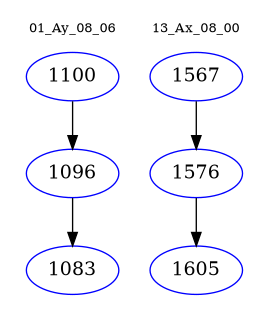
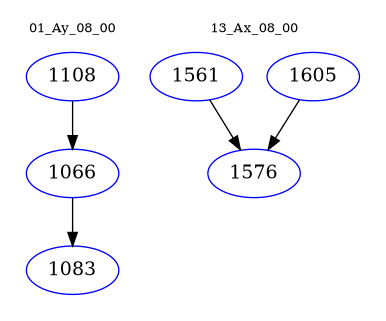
cluster "01_Ay_08_06": label "01_Ay_08_06" -> "01_Ay_08_00"
node "1100": label "1100" -> "1108"
node "1567": label "1567" -> "1561"
node "1096": label "1096" -> "1066"
edge "1576" -> "1605": reversed
